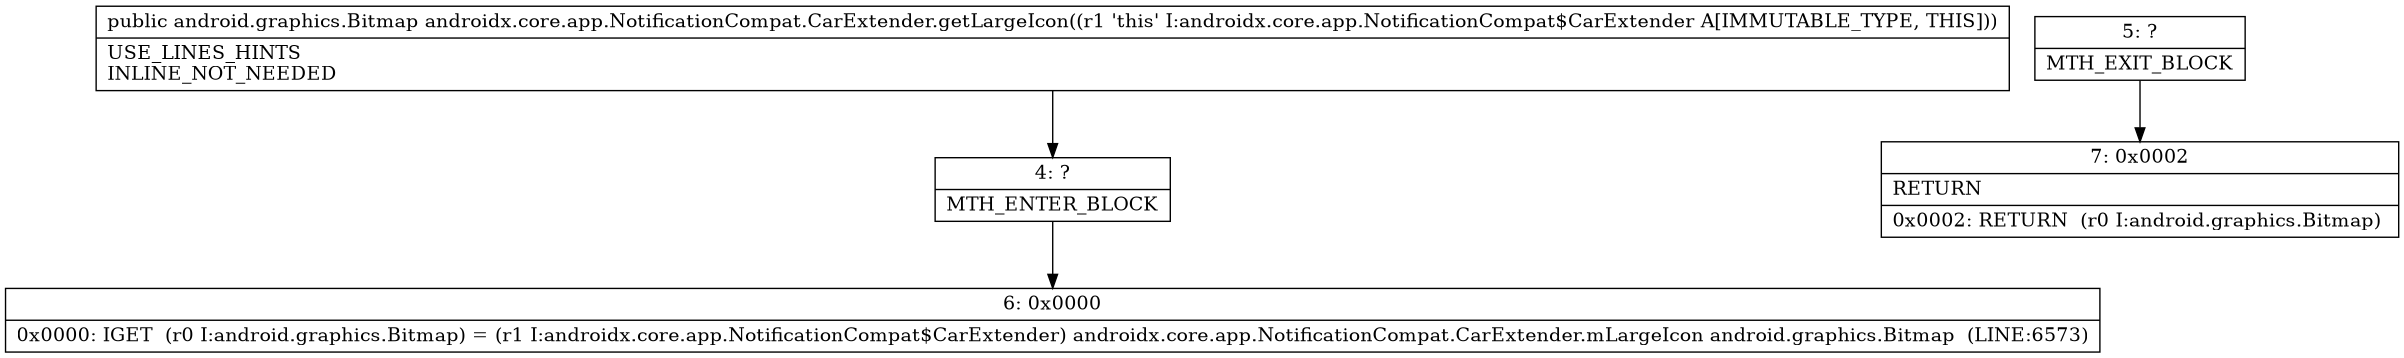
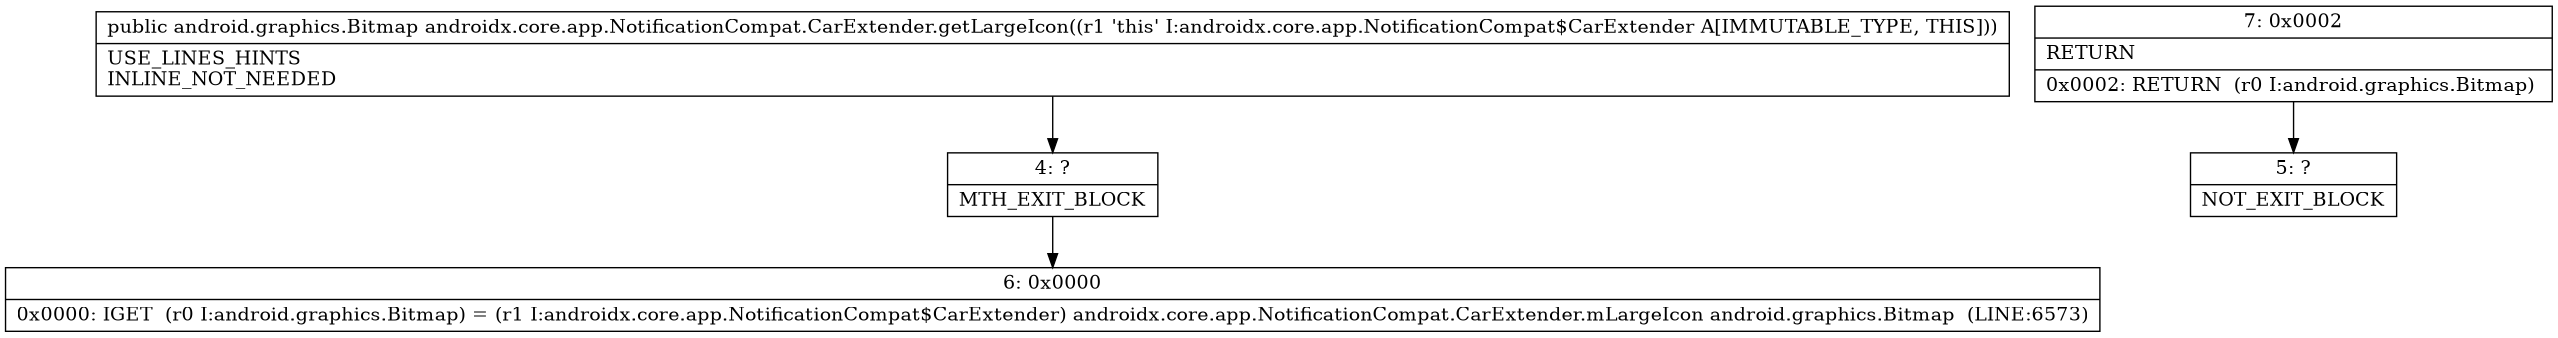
node "5: ?": text "MTH_EXIT_BLOCK" -> "NOT_EXIT_BLOCK"
edge "5: ?" -> "7: 0x0002": reversed
node "4: ?": text "MTH_ENTER_BLOCK" -> "MTH_EXIT_BLOCK"
